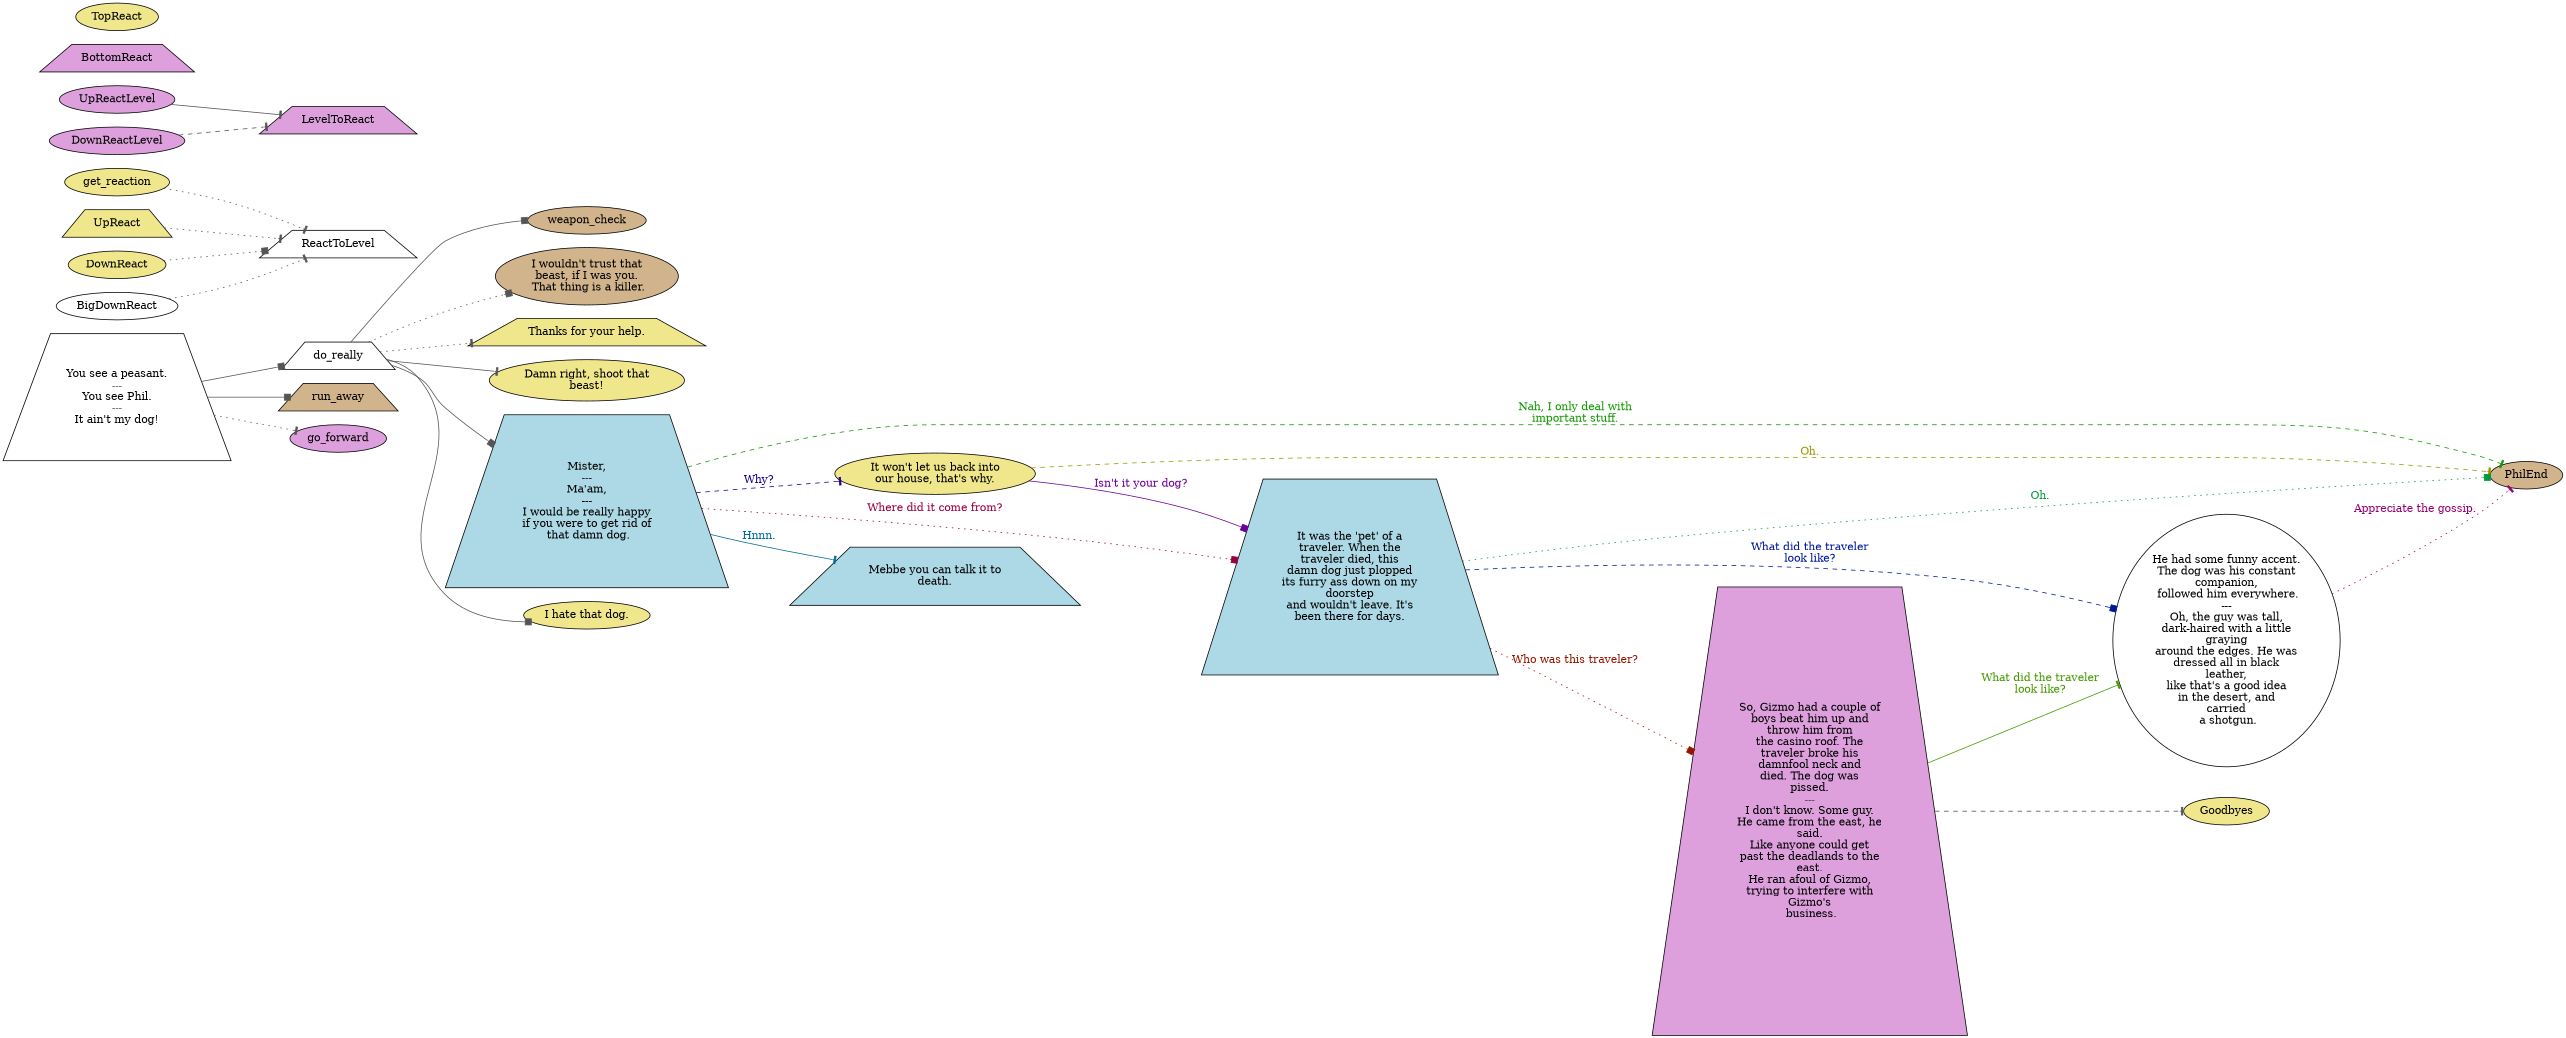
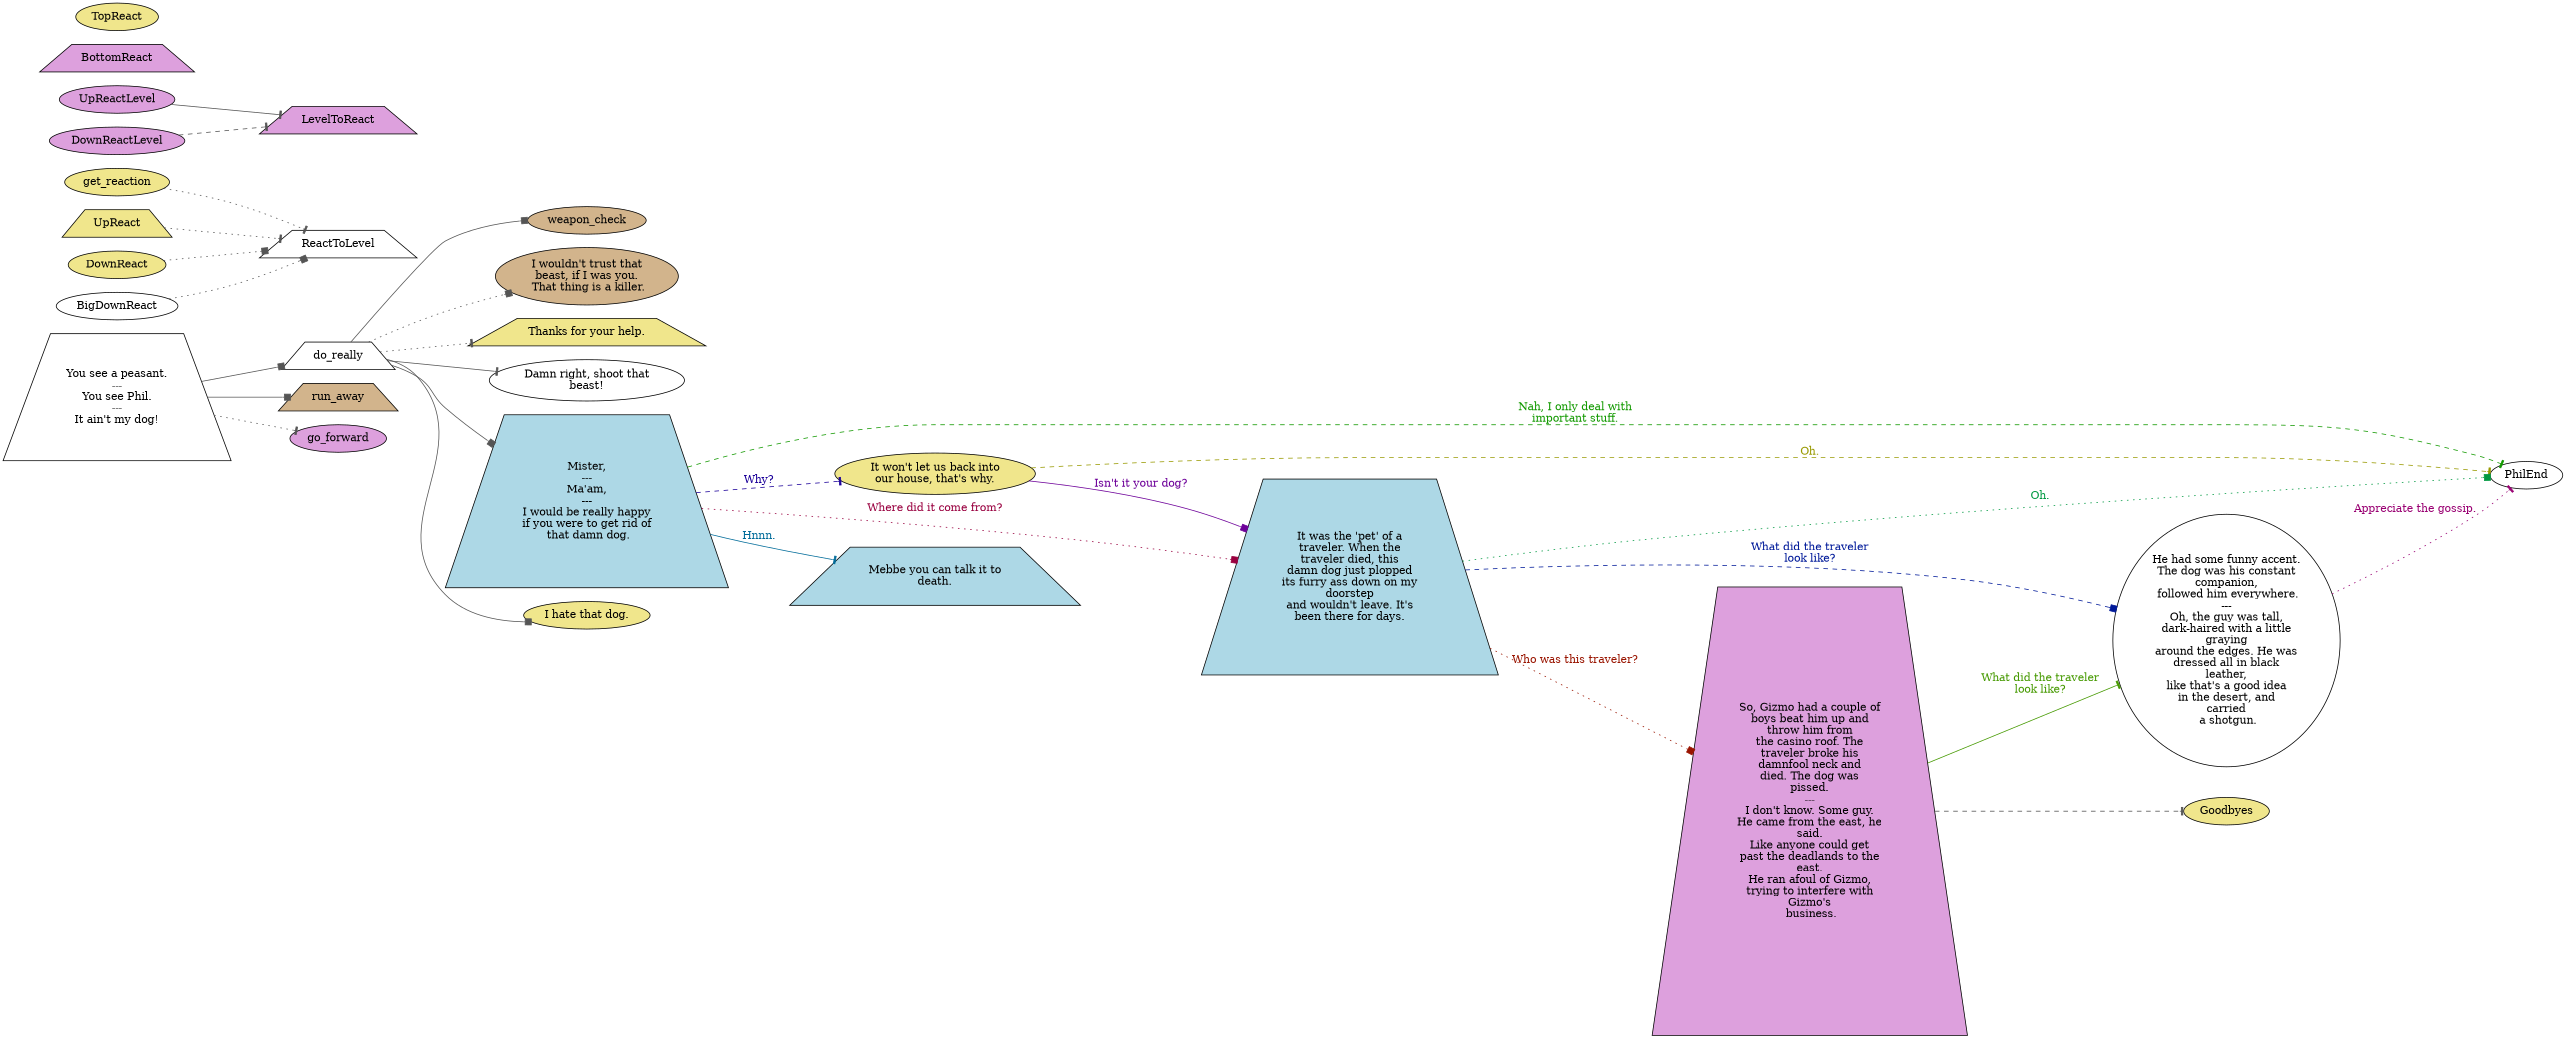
edge "BigDownReact" -> "ReactToLevel": arrowhead tee -> box
node "Damn right, shoot that beast!": fillcolor khaki -> white
node "PhilEnd": fillcolor tan -> white
